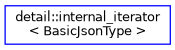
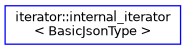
node "detail::internal_iterator < BasicJsonType >": label "detail::internal_iterator < BasicJsonType >" -> "iterator::internal_iterator < BasicJsonType >"
